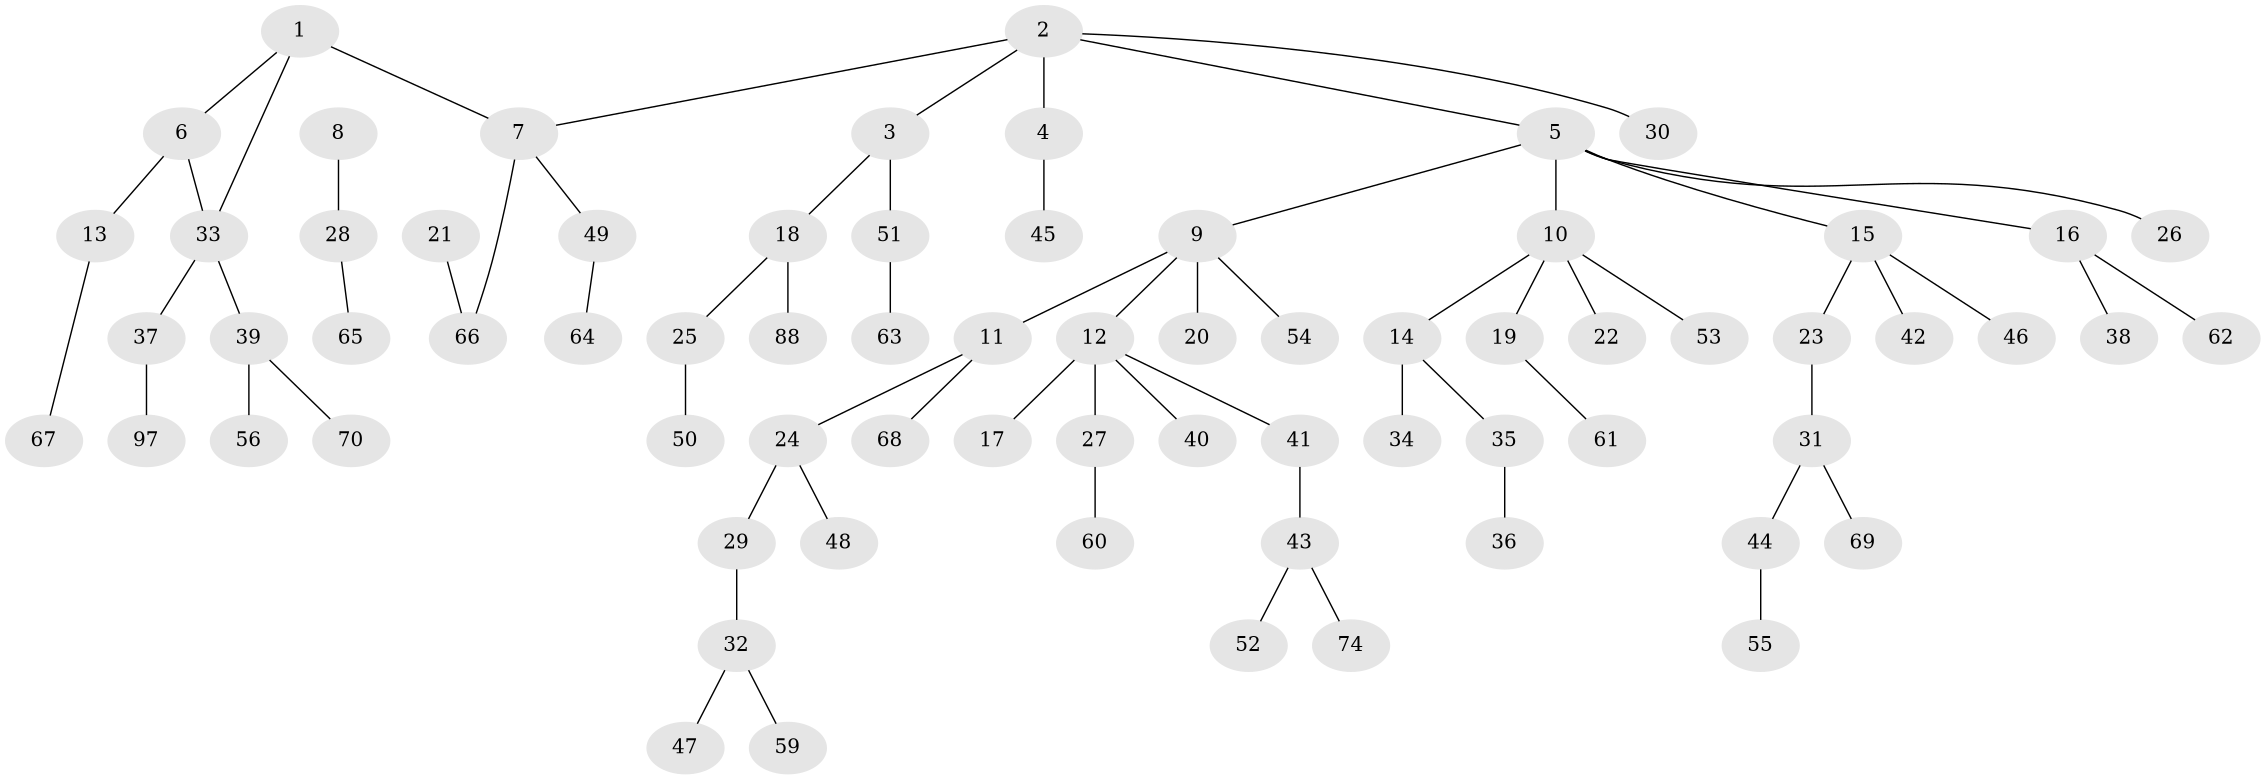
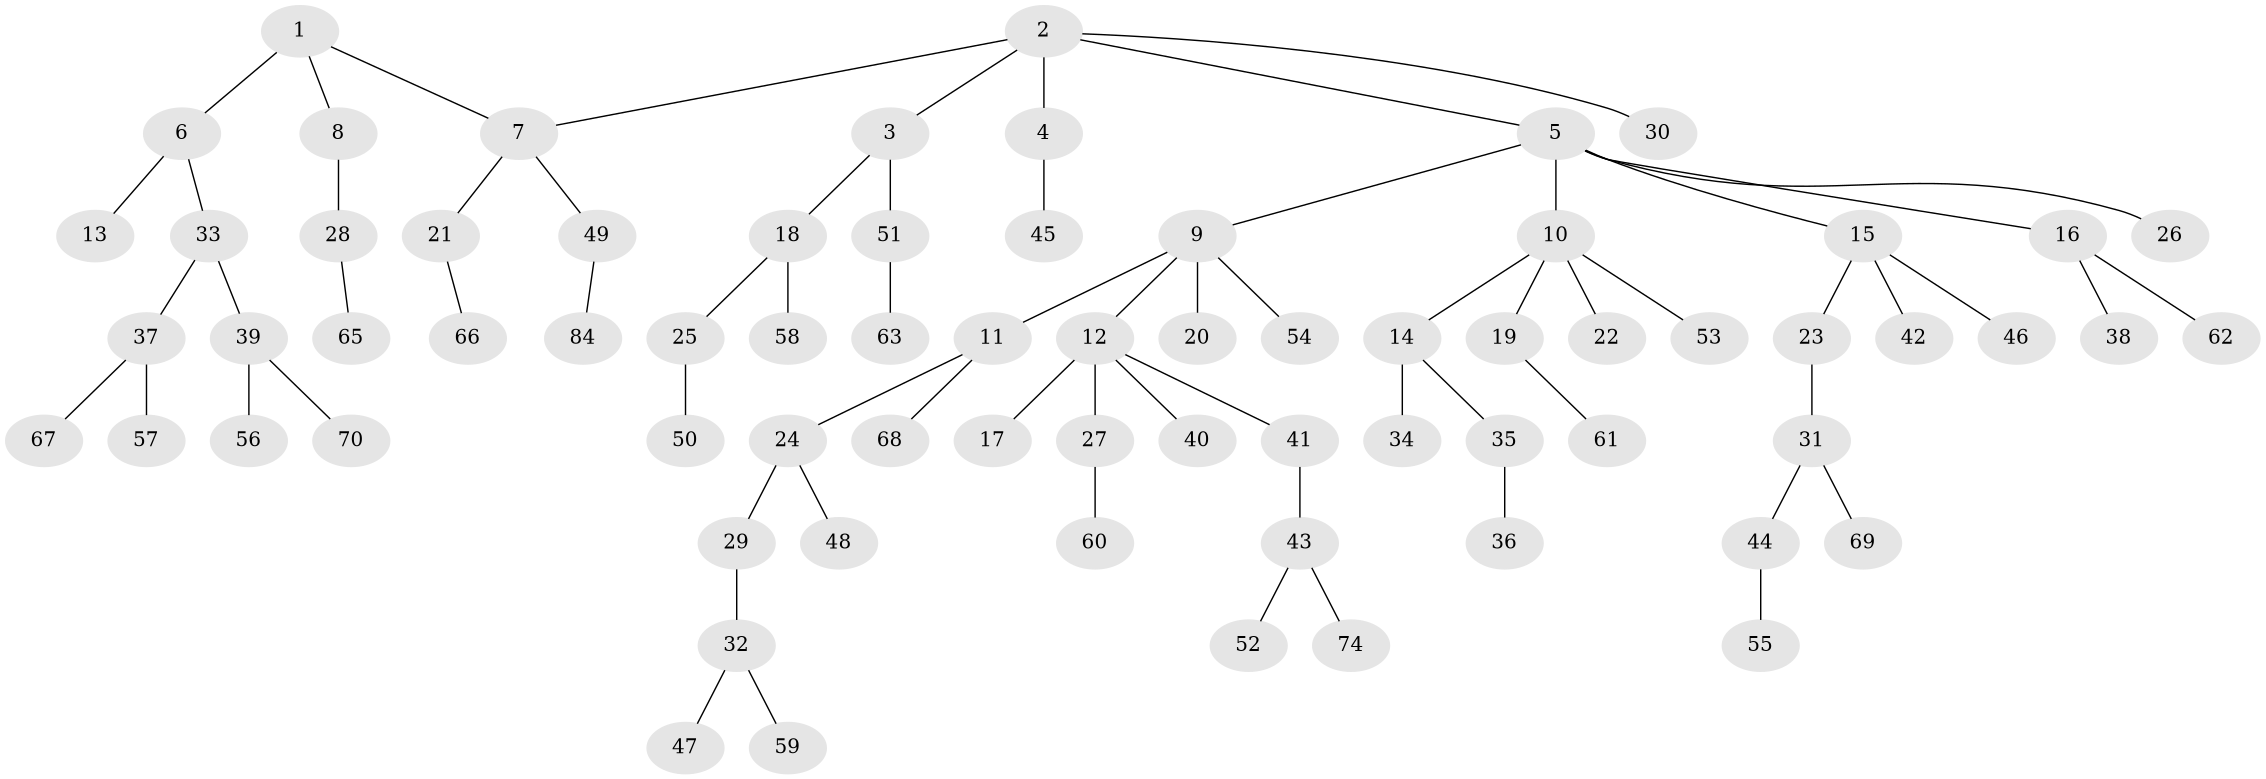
edge "1" -- "33": now "1" -- "8"
edge "7" -- "66": now "7" -- "21"
node "64": label "64" -> "84"
node "88": label "88" -> "58"
edge "13" -- "67": now "37" -- "67"
node "97": label "97" -> "57"
